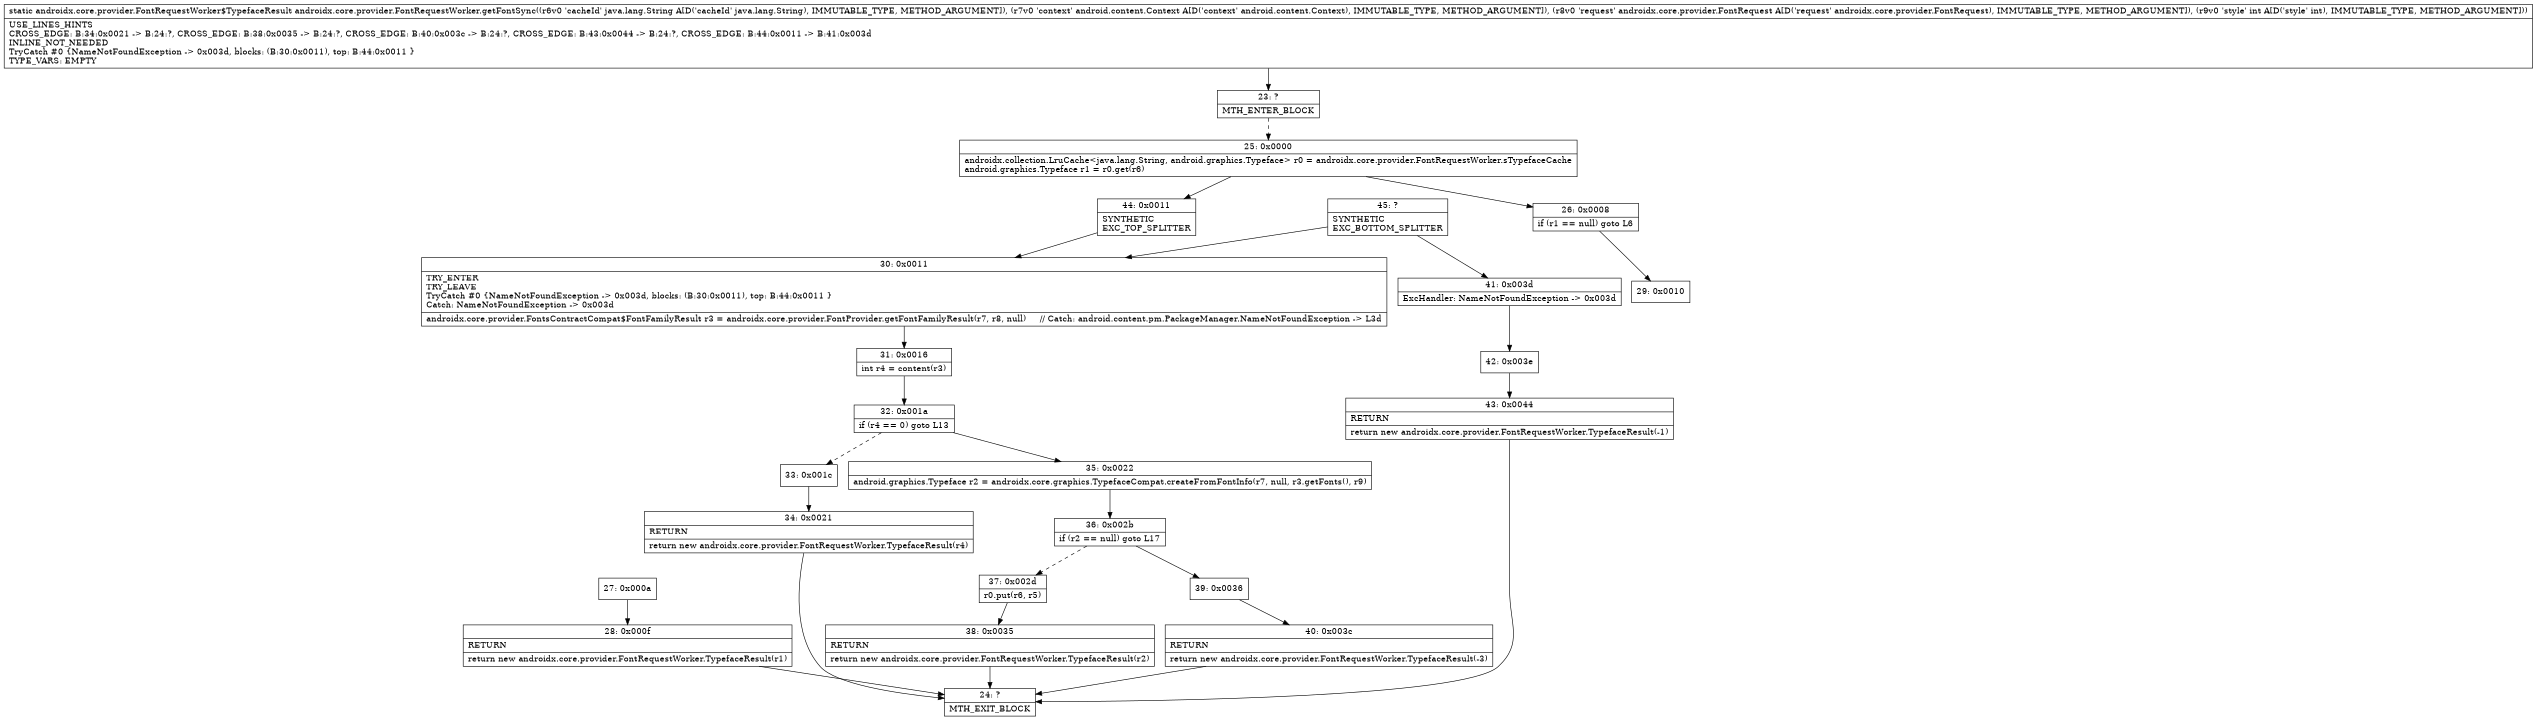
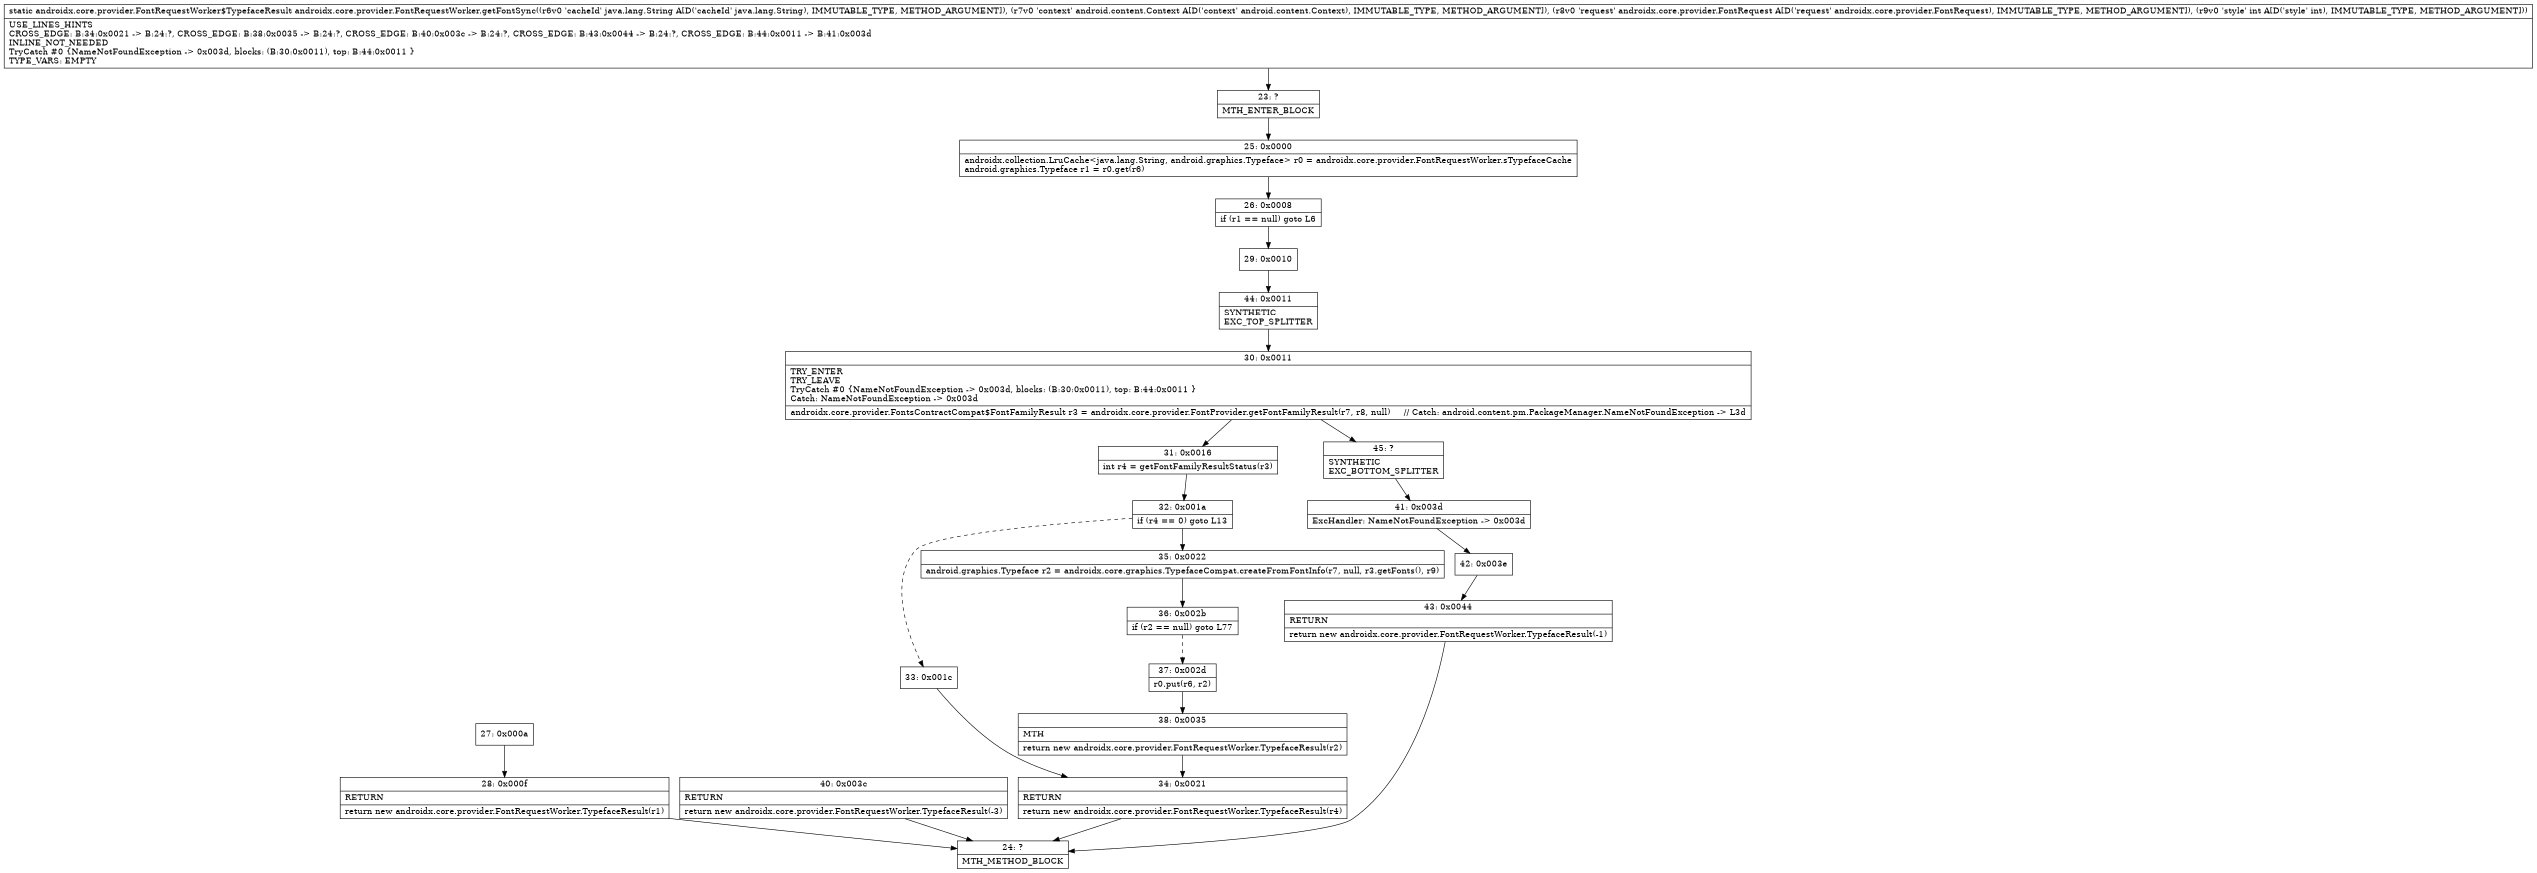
edge "23: ?" -> "25: 0x0000": style dashed -> solid
edge "25: 0x0000" -> "44: 0x0011": now "29: 0x0010" -> "44: 0x0011"
edge "45: ?" -> "30: 0x0011": reversed
node "31: 0x0016": text "int r4 = content(r3)" -> "int r4 = getFontFamilyResultStatus(r3)"
node "36: 0x002b": text "if (r2 == null) goto L17" -> "if (r2 == null) goto L77"
node "39: 0x0036": removed
node "37: 0x002d": text "r0.put(r6, r5)" -> "r0.put(r6, r2)"
node "38: 0x0035": text "RETURN" -> "MTH"
edge "38: 0x0035" -> "24: ?": now "38: 0x0035" -> "34: 0x0021"
node "24: ?": text "MTH_EXIT_BLOCK" -> "MTH_METHOD_BLOCK"
